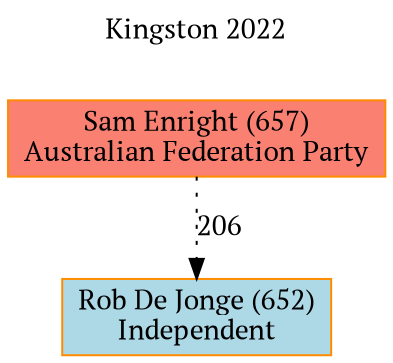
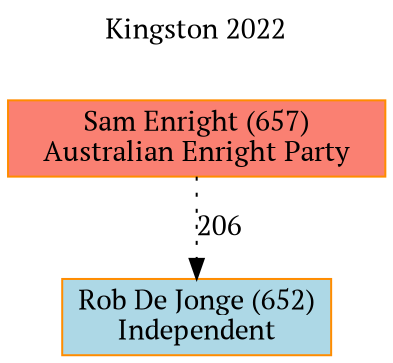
node "Sam Enright (657) Australian Federation Party": label "Sam Enright (657) Australian Federation Party" -> "Sam Enright (657) Australian Enright Party"
